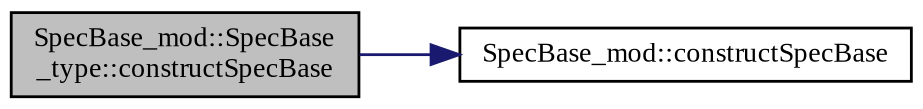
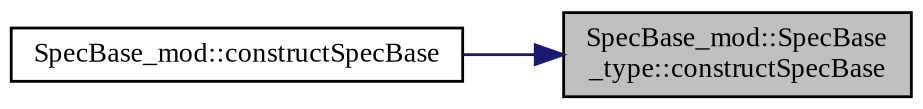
edge "SpecBase_mod::SpecBase _type::constructSpecBase" -> "SpecBase_mod::constructSpecBase": reversed
